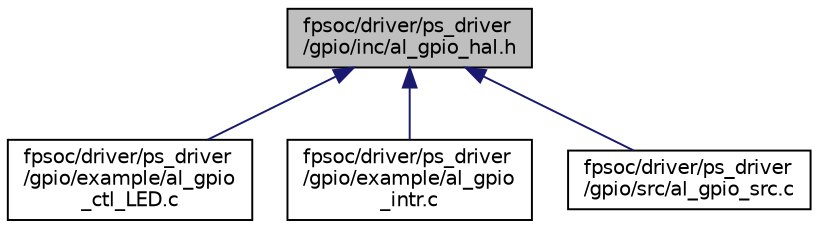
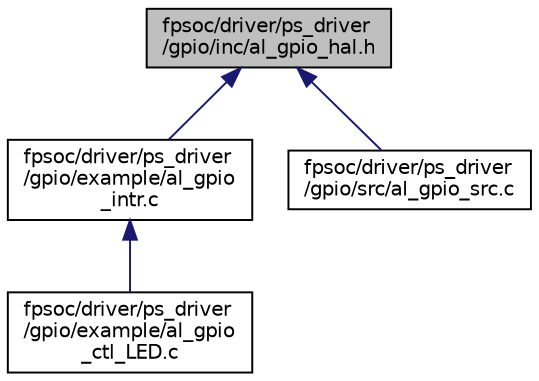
edge "fpsoc/driver/ps_driver /gpio/example/al_gpio _ctl_LED.c" -> "fpsoc/driver/ps_driver /gpio/inc/al_gpio_hal.h": now "fpsoc/driver/ps_driver /gpio/example/al_gpio _ctl_LED.c" -> "fpsoc/driver/ps_driver /gpio/example/al_gpio _intr.c"
